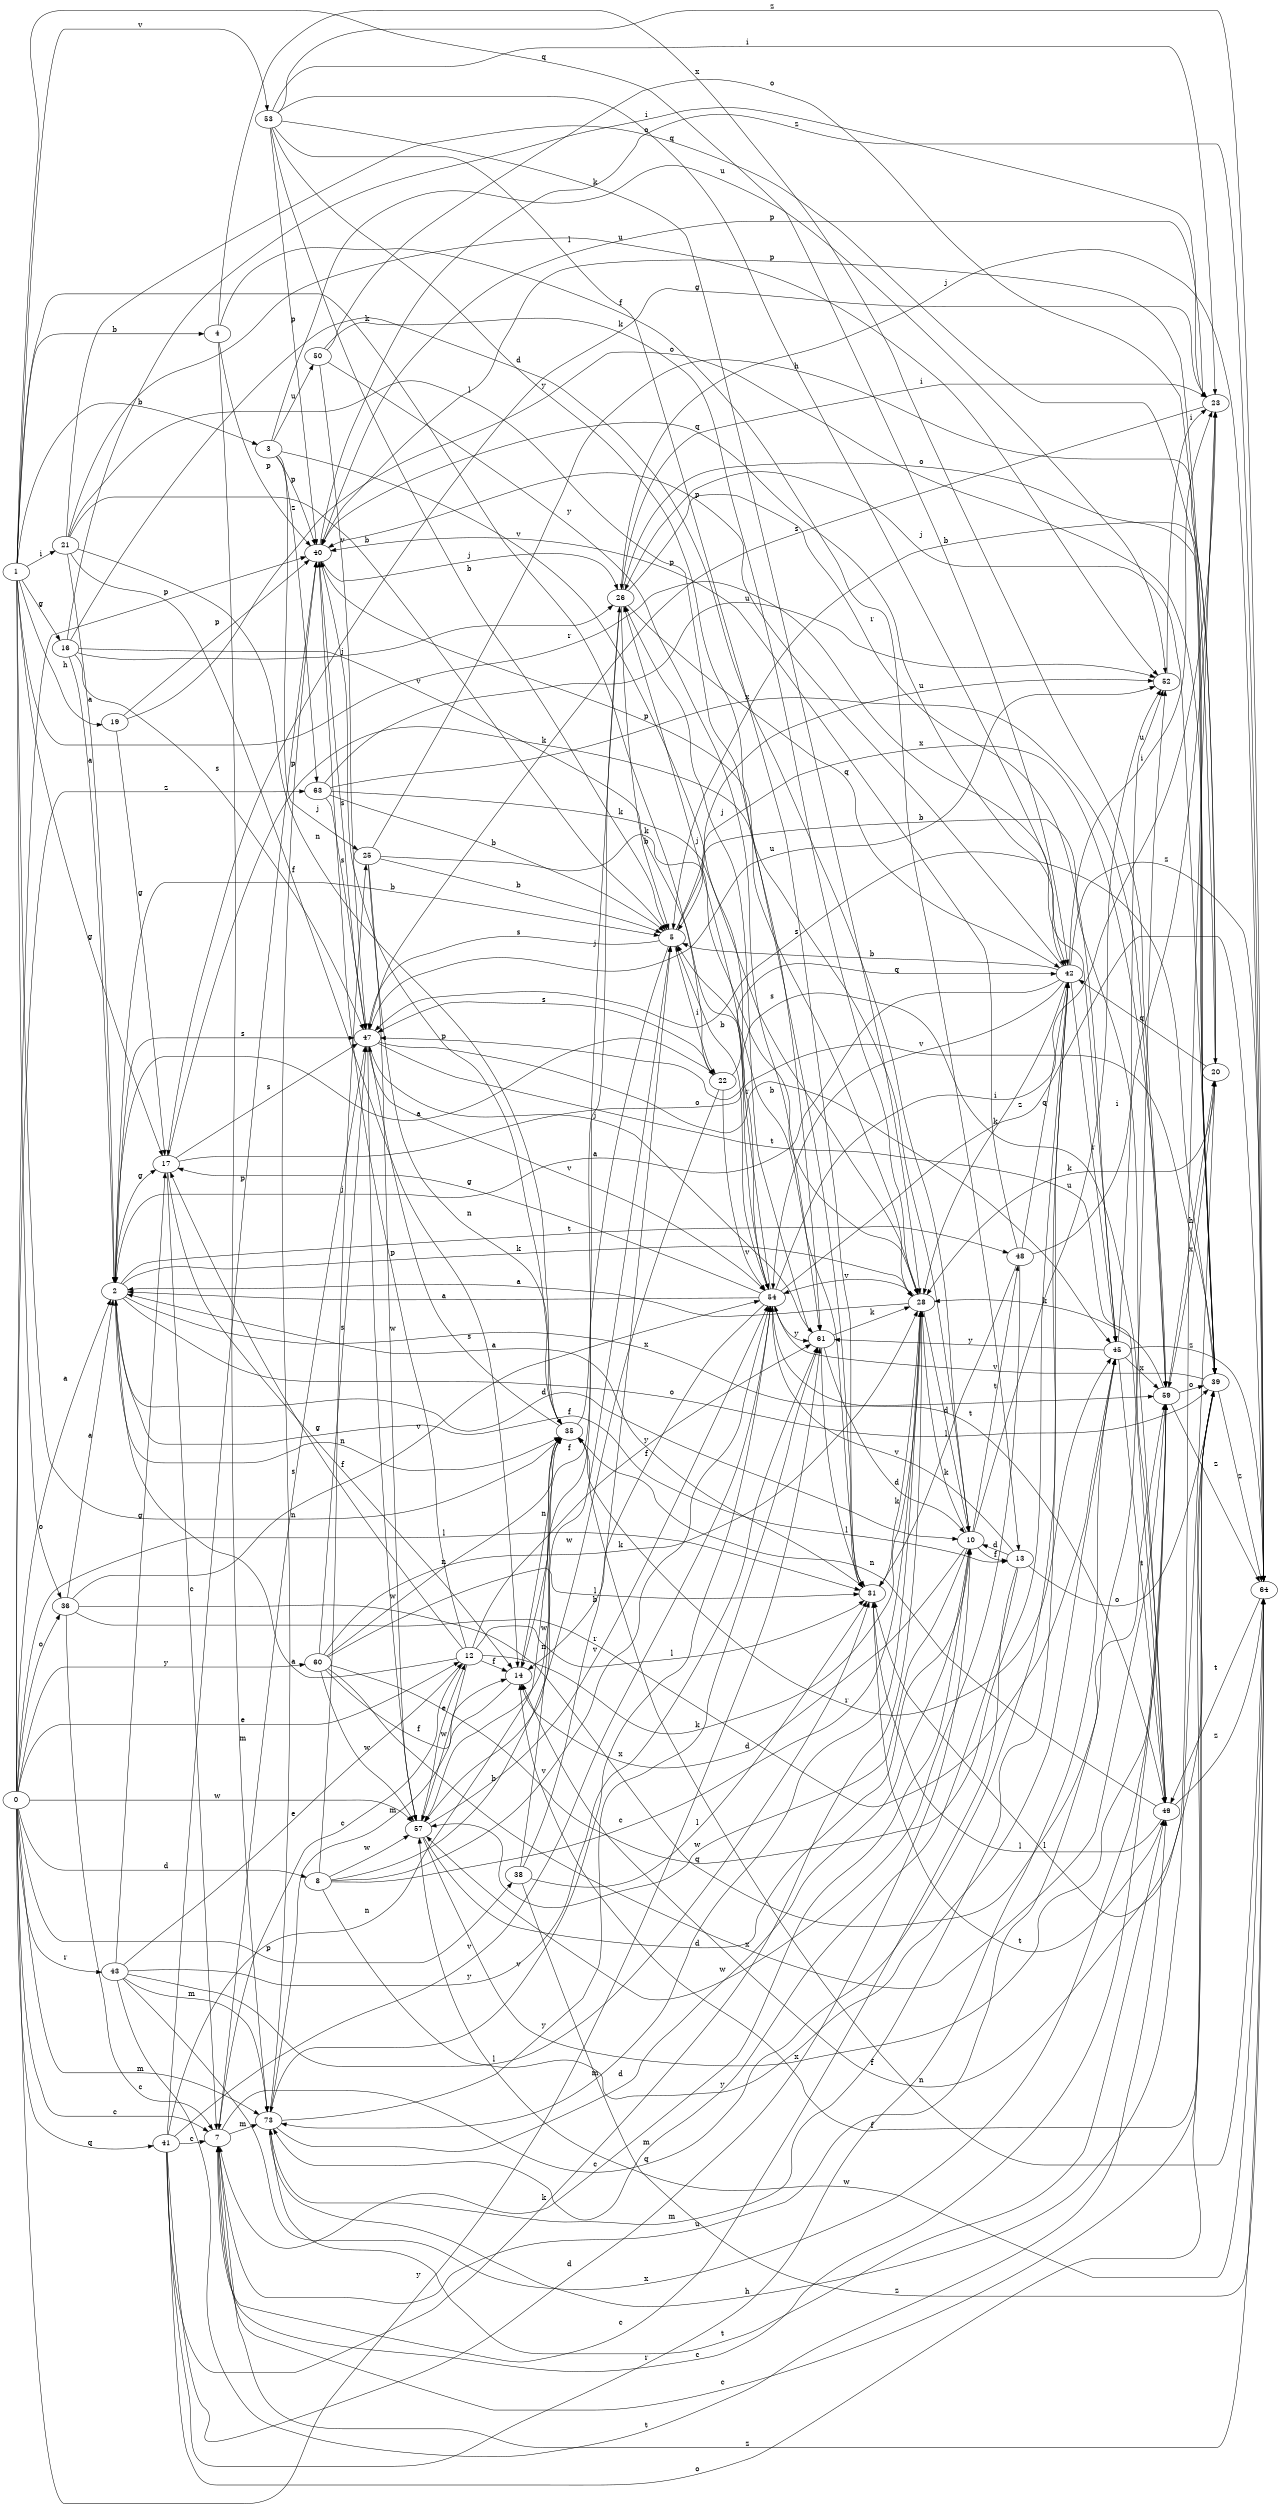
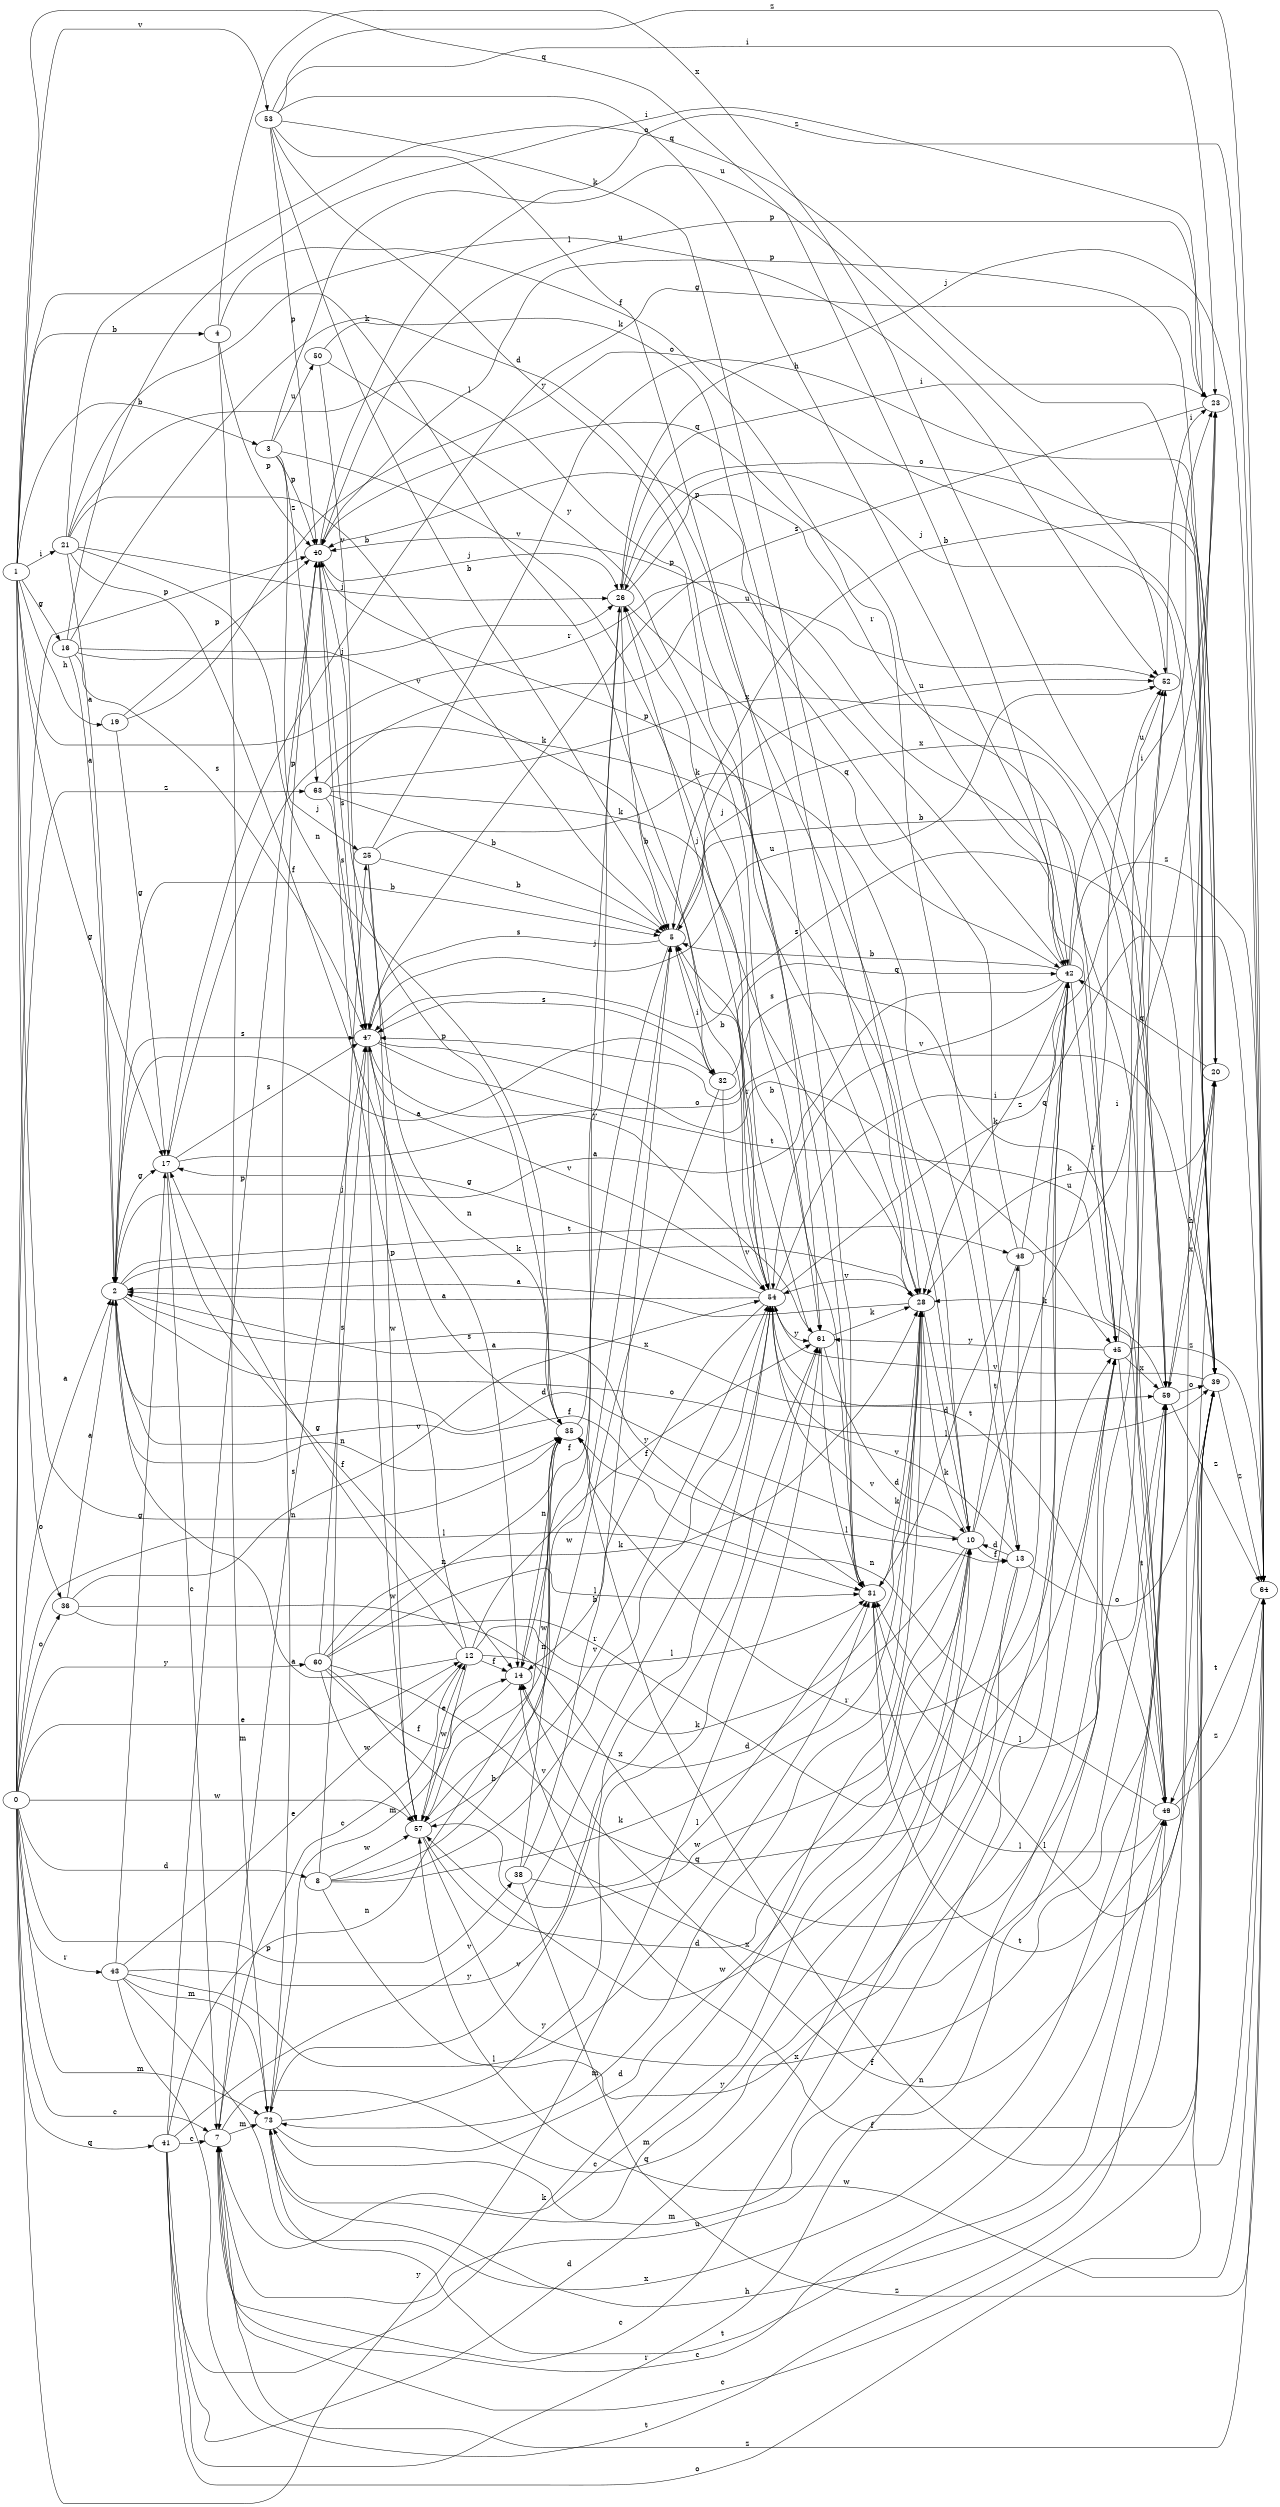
edge "50" -> "39": removed, label "o"
edge "21" -> "26": added, label "j"
edge "25" -> "28": now "25" -> "13"
node "22": label "22" -> "32"
edge "47" -> "61": label "j" -> "y"
edge "52" -> "31": added, label "l"
edge "10" -> "54": added, label "v"
edge "8" -> "28": label "c" -> "k"
edge "36" -> "7": removed, label "c"
